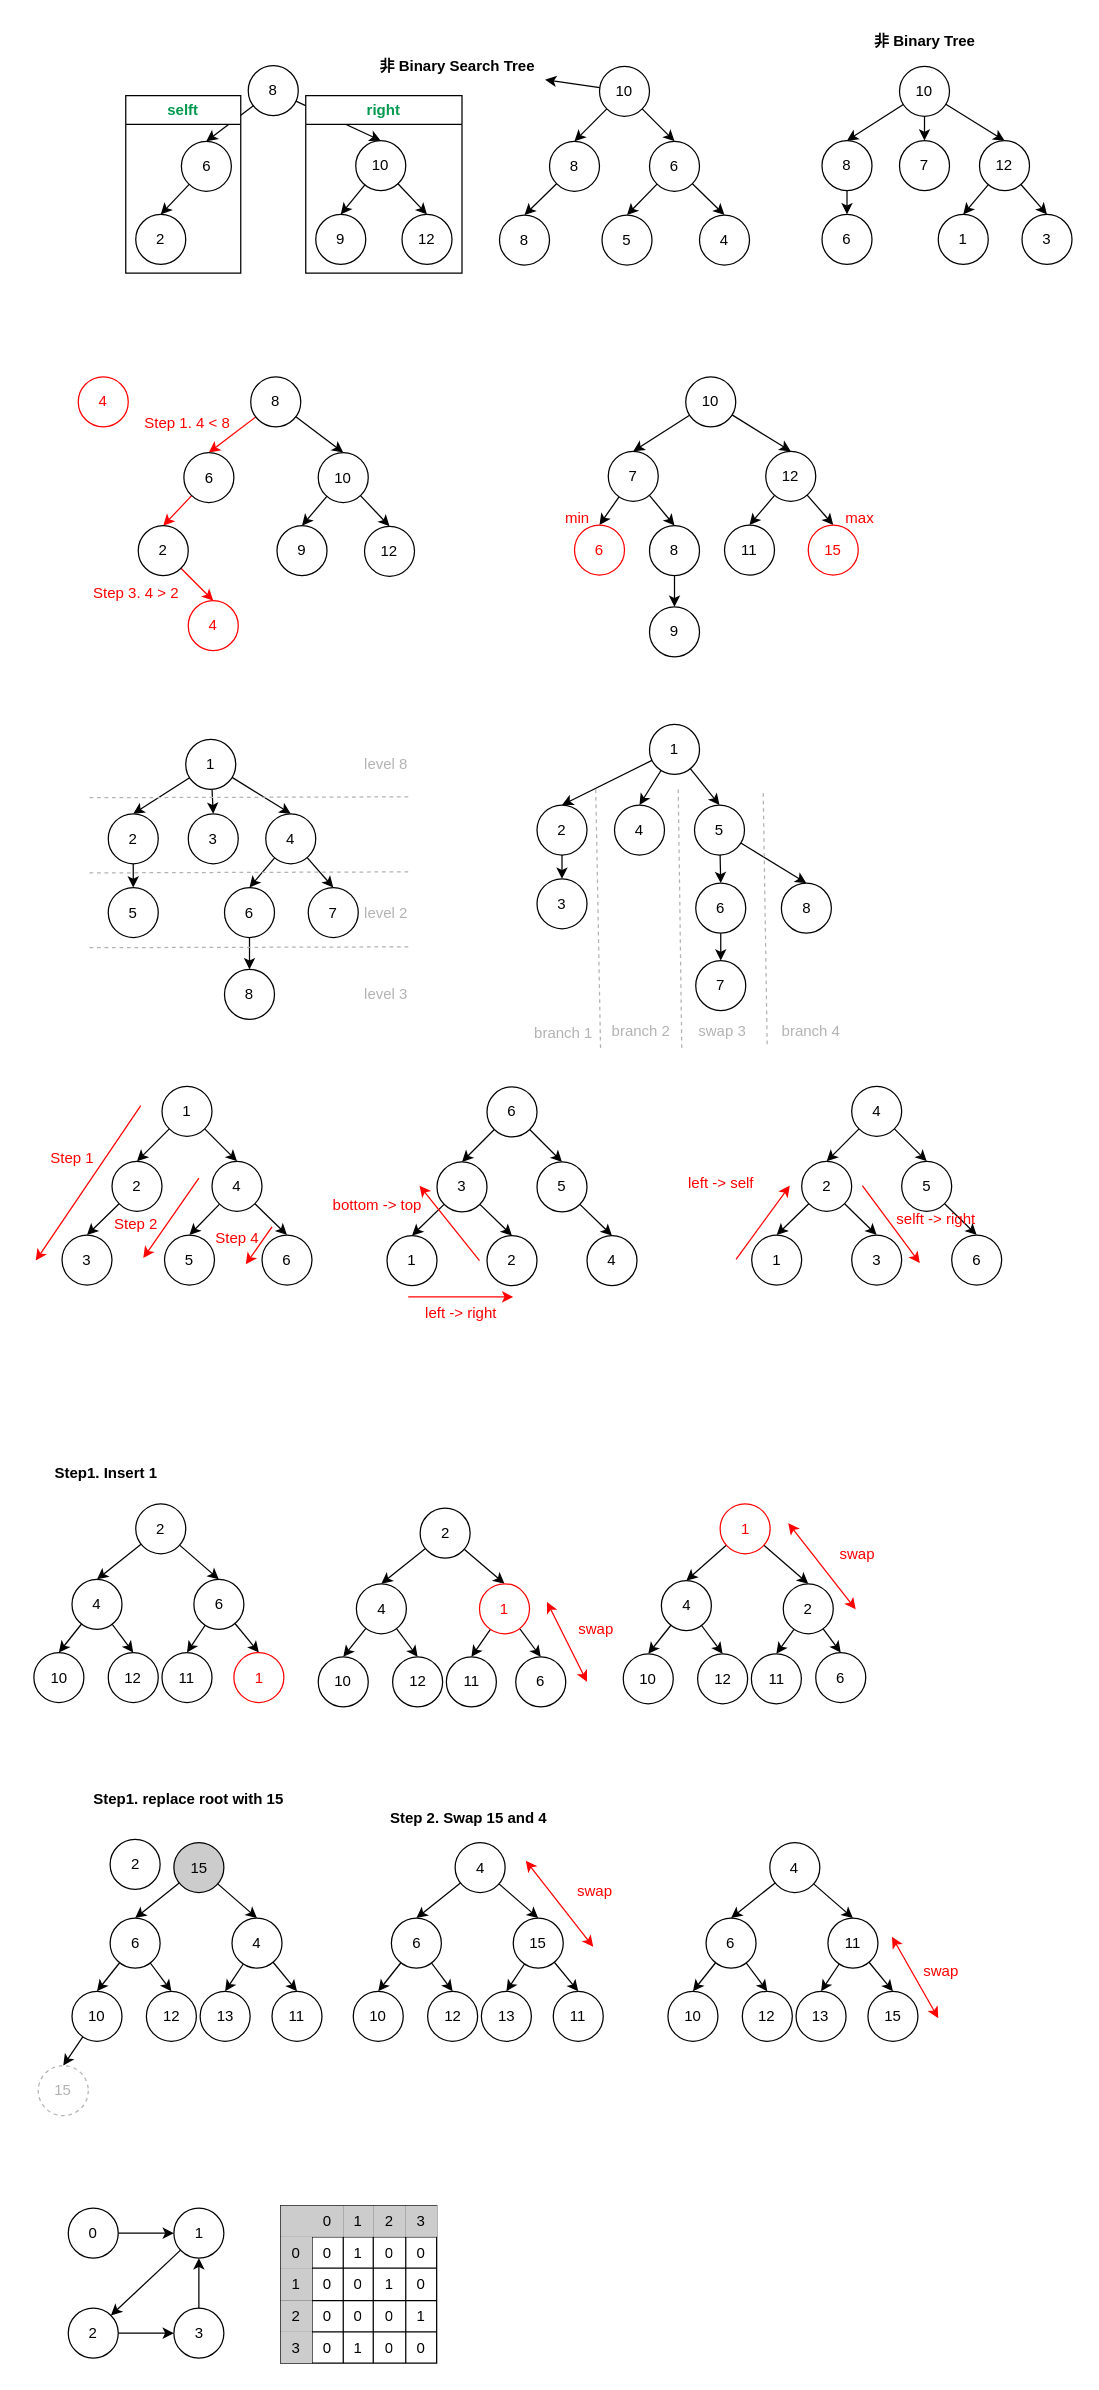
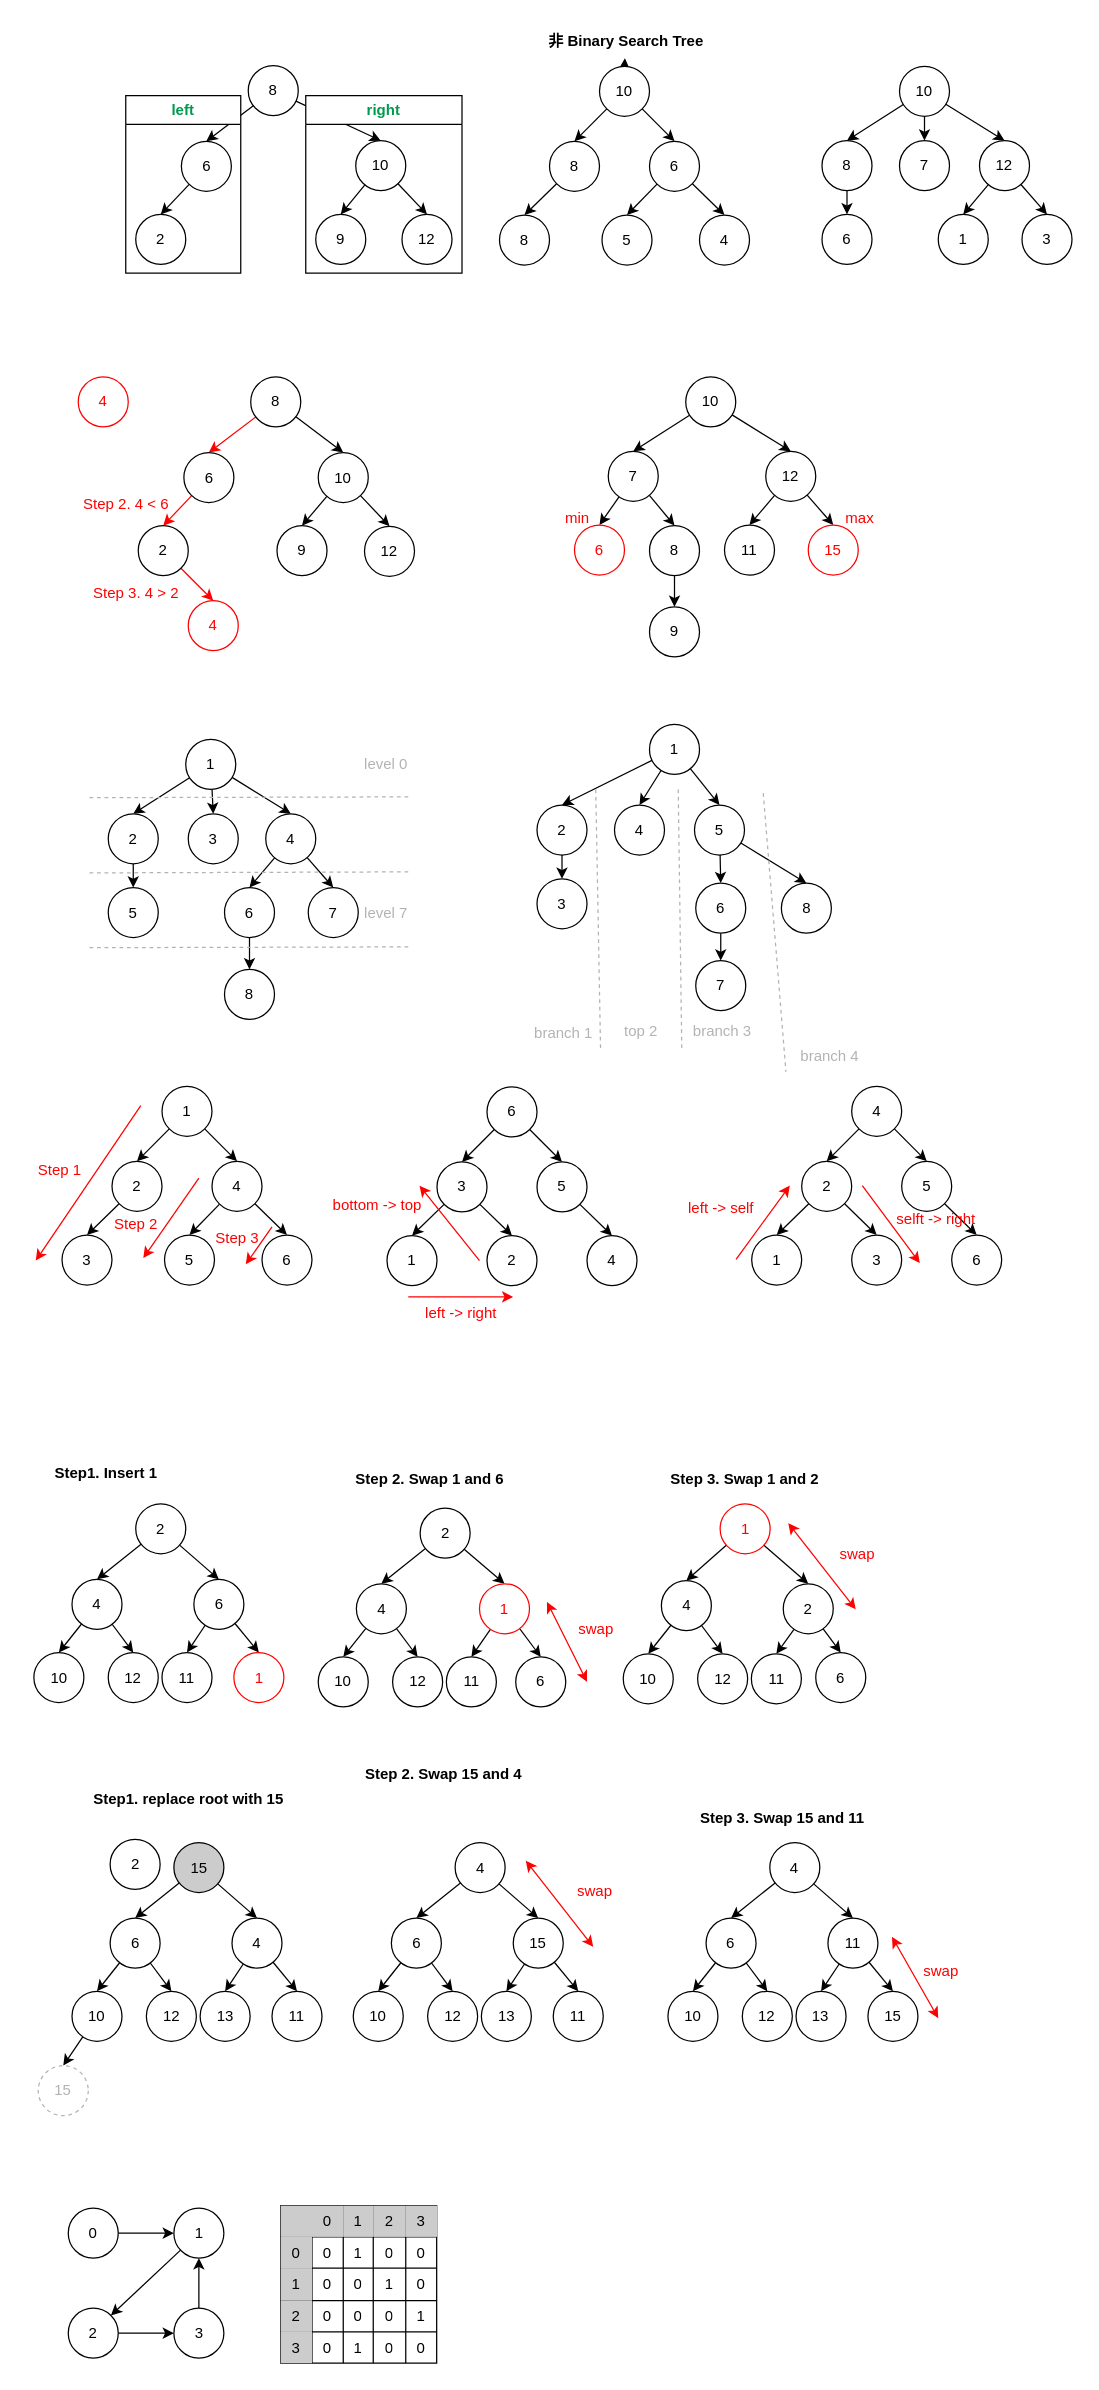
node "非 Binary Tree": removed
node "非 Binary Search Tree": moved (456, 67) -> (625, 42)
node "selft": label "selft" -> "left"
node "Step 1. 4 < 8": removed
node "Step 2. 4 < 6": added
node "level 8": label "level 8" -> "level 0"
node "level 2": label "level 2" -> "level 7"
node "level 3": removed
node "branch 2": label "branch 2" -> "top 2"
node "swap 3": label "swap 3" -> "branch 3"
node "branch 4": moved (811, 1032) -> (829, 1057)
node "Step 1": moved (71, 1158) -> (59, 1171)
node "left -> self": moved (721, 1183) -> (721, 1208)
node "Step 4": label "Step 4" -> "Step 3"
node "Step 2. Swap 1 and 6": added
node "Step 3. Swap 1 and 2": added
node "Step 2. Swap 15 and 4": moved (468, 1818) -> (443, 1774)
node "Step 3. Swap 15 and 11": added
